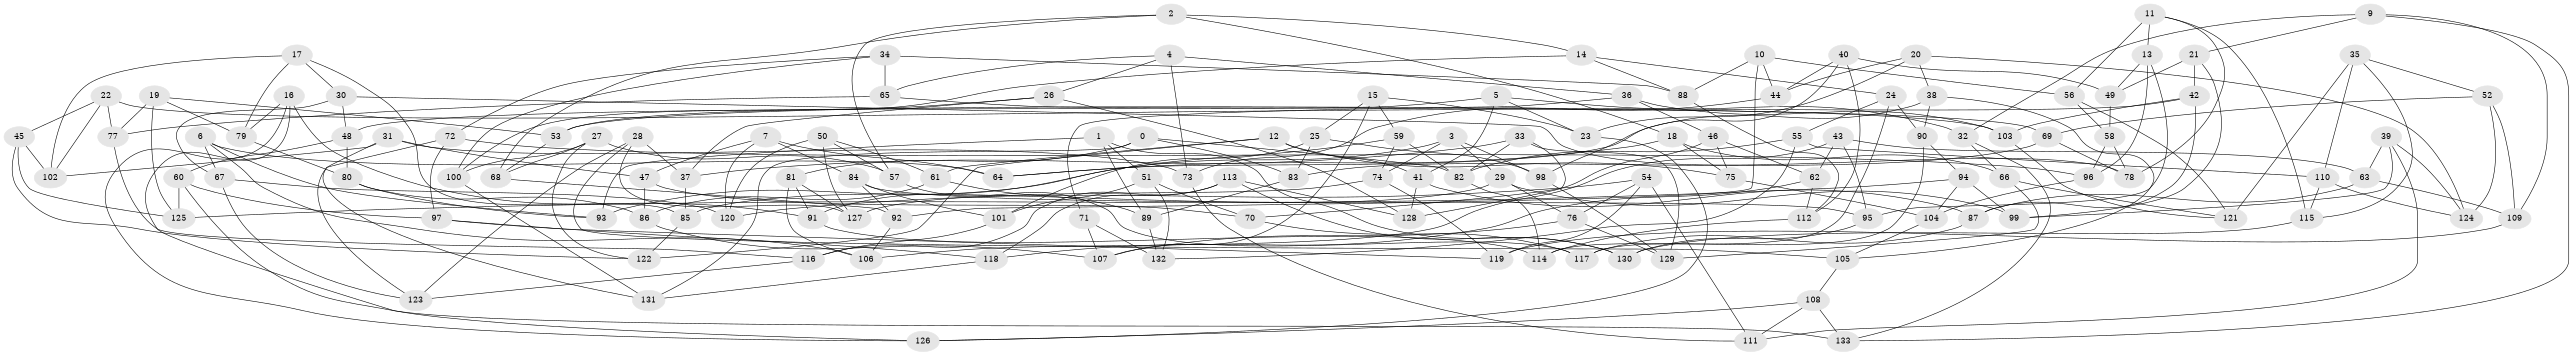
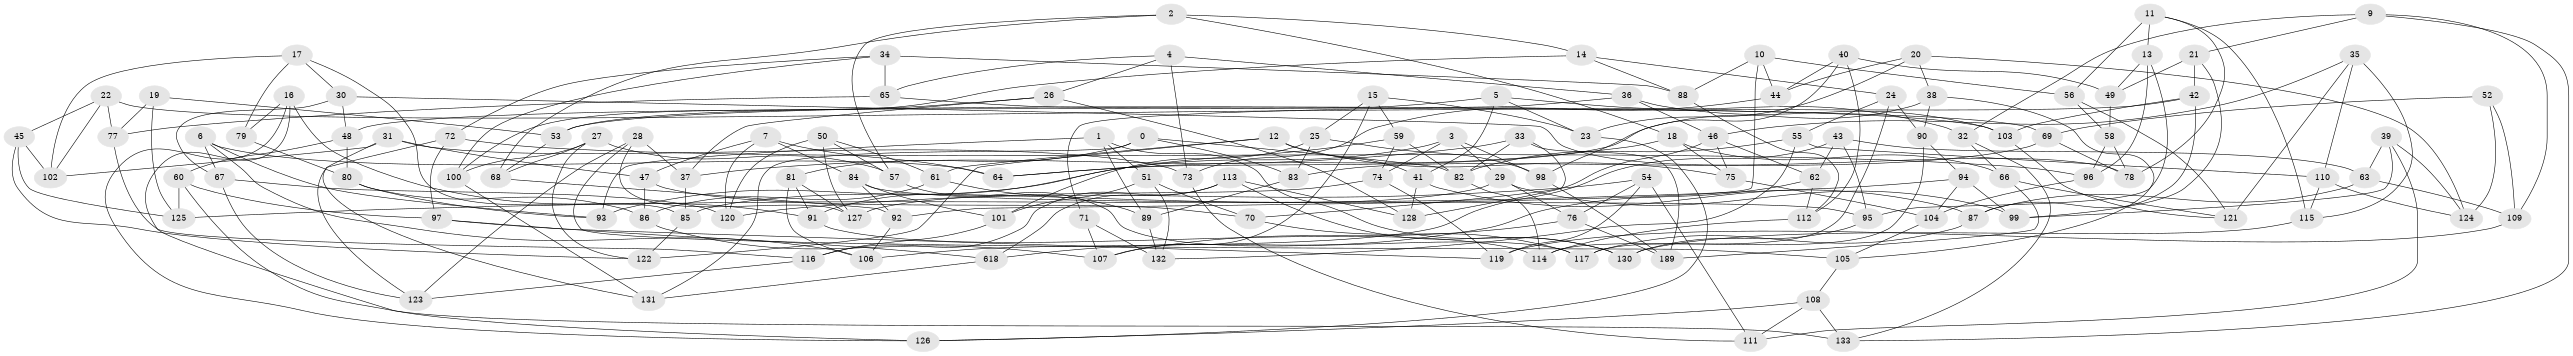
edge "35" -- "52": now "35" -- "46"
edge "19" -- "79": removed
node "118": label "118" -> "618"
node "129": label "129" -> "189"
